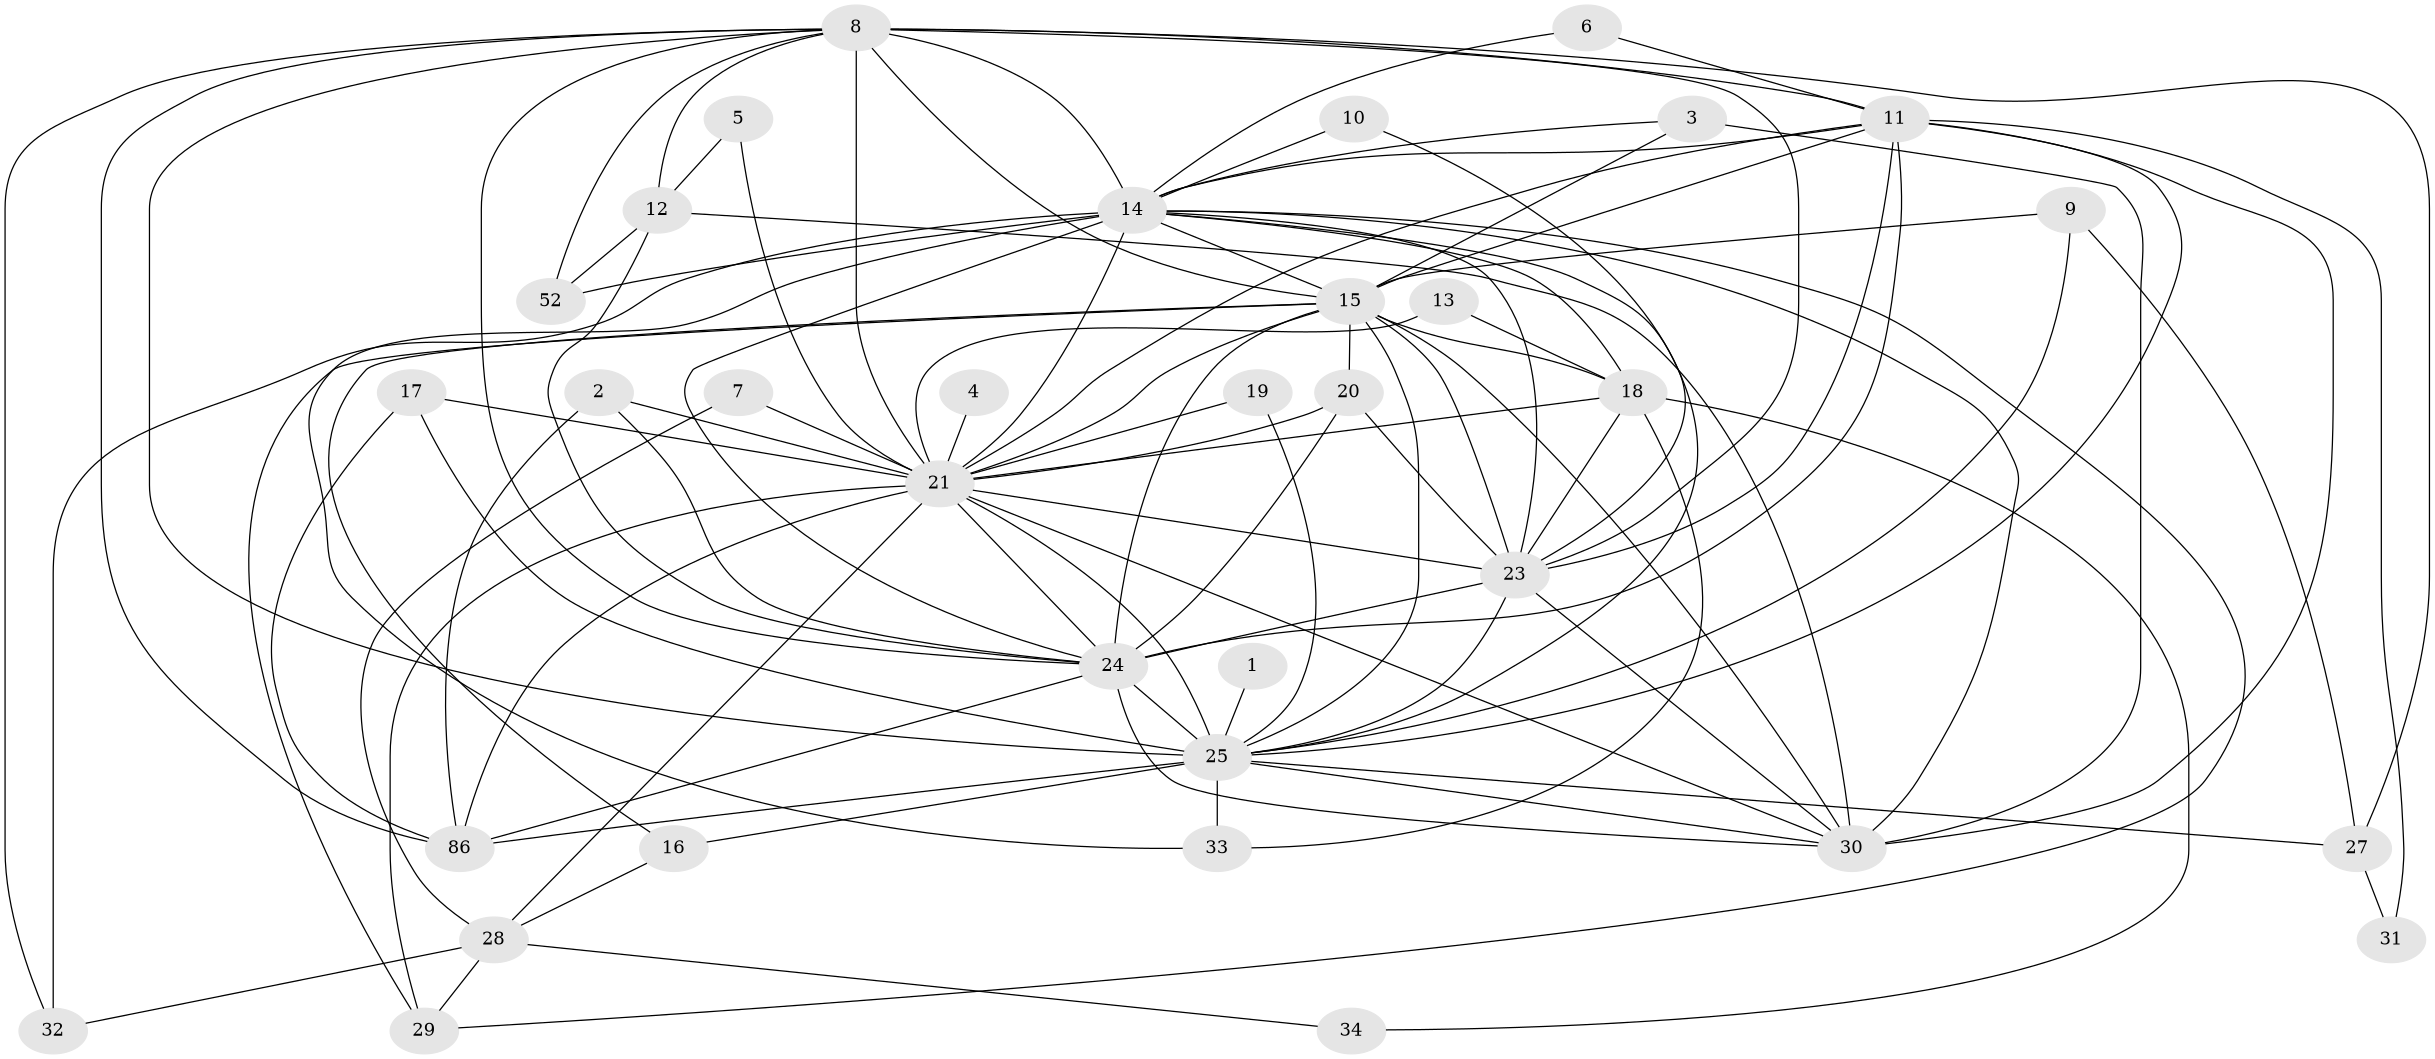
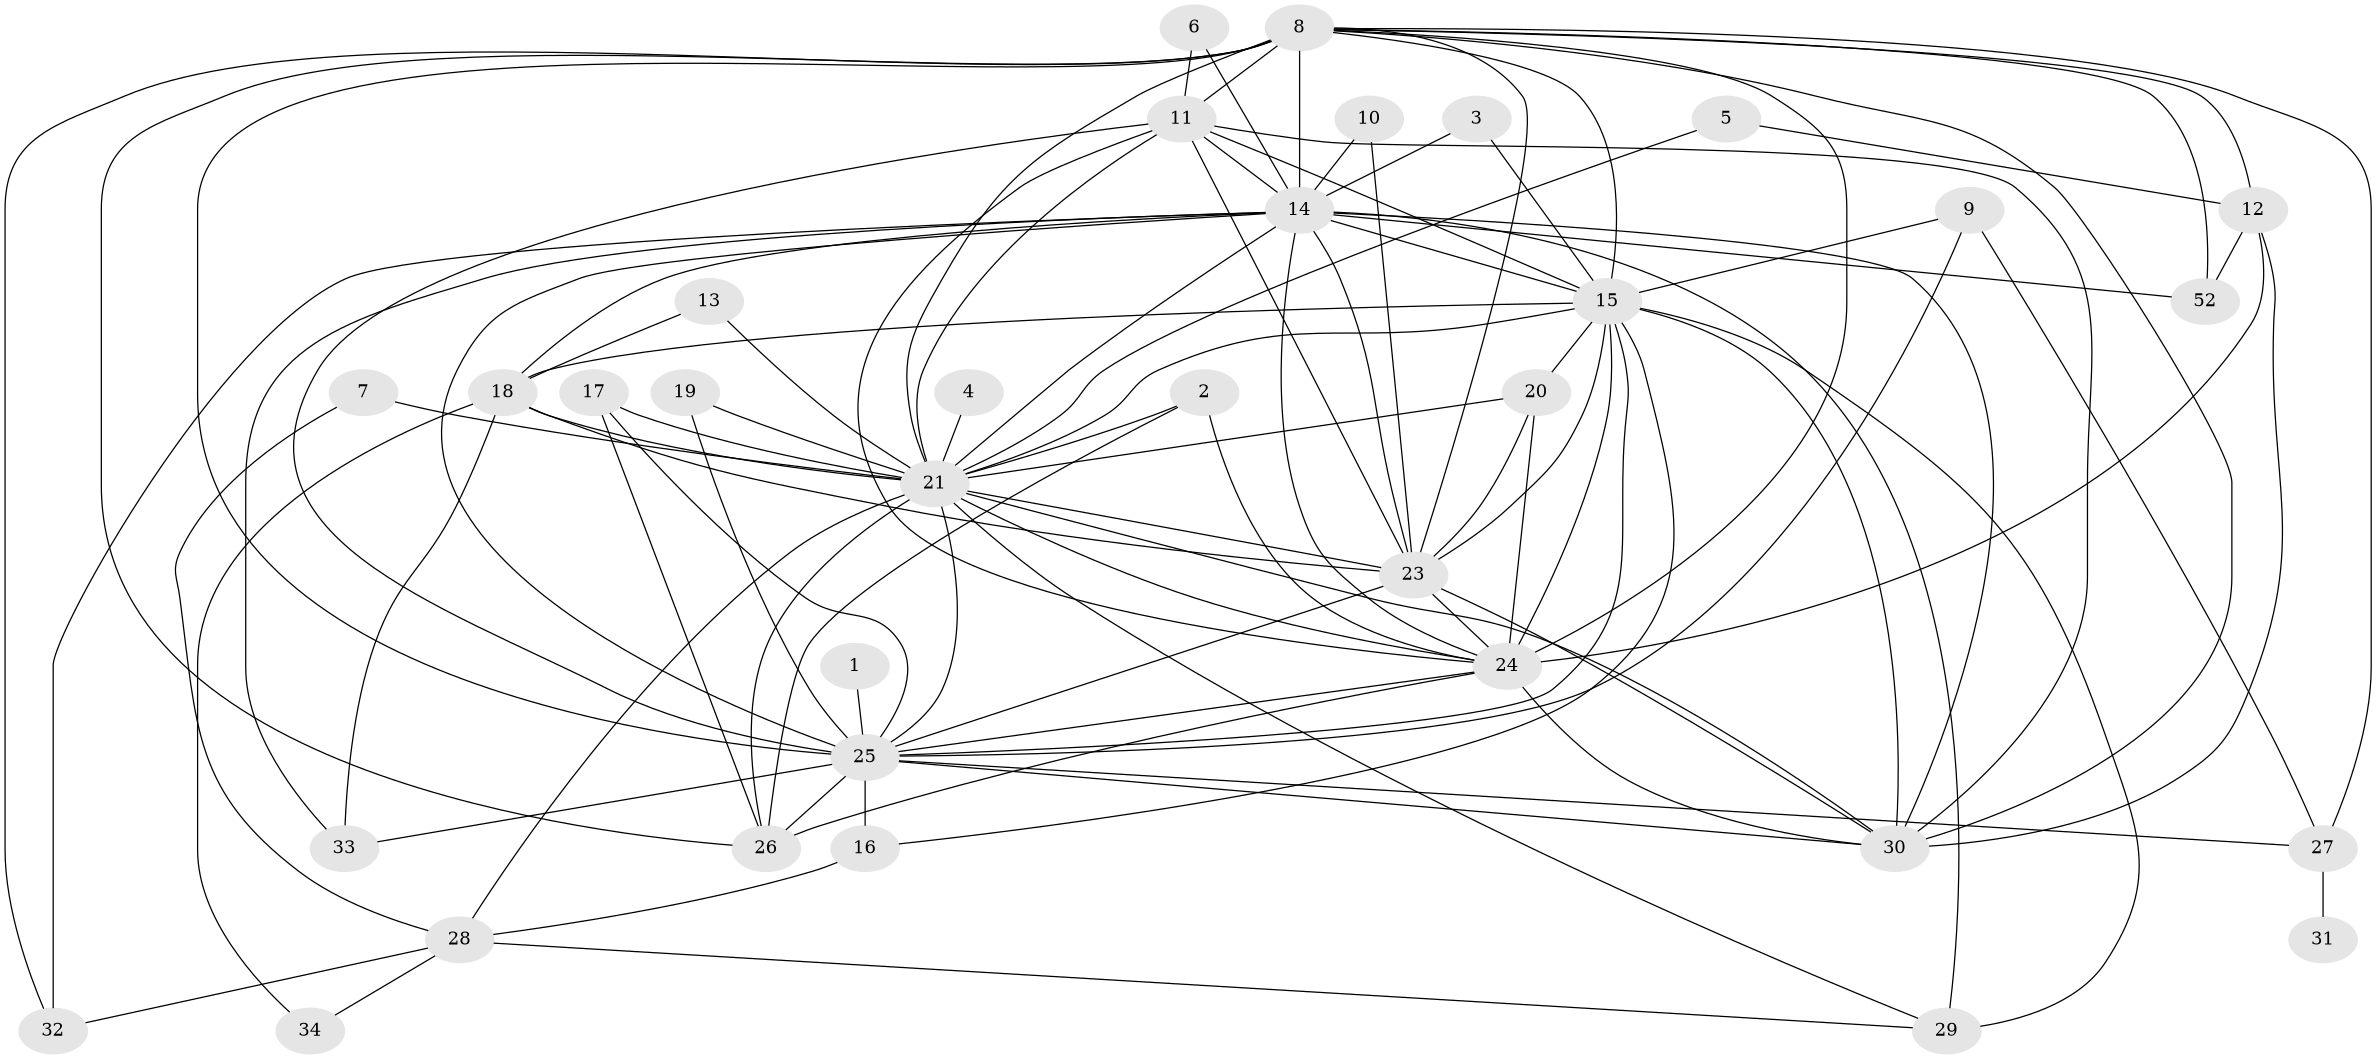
edge "11" -- "31": removed
edge "3" -- "30": now "8" -- "30"
node "86": label "86" -> "26"
